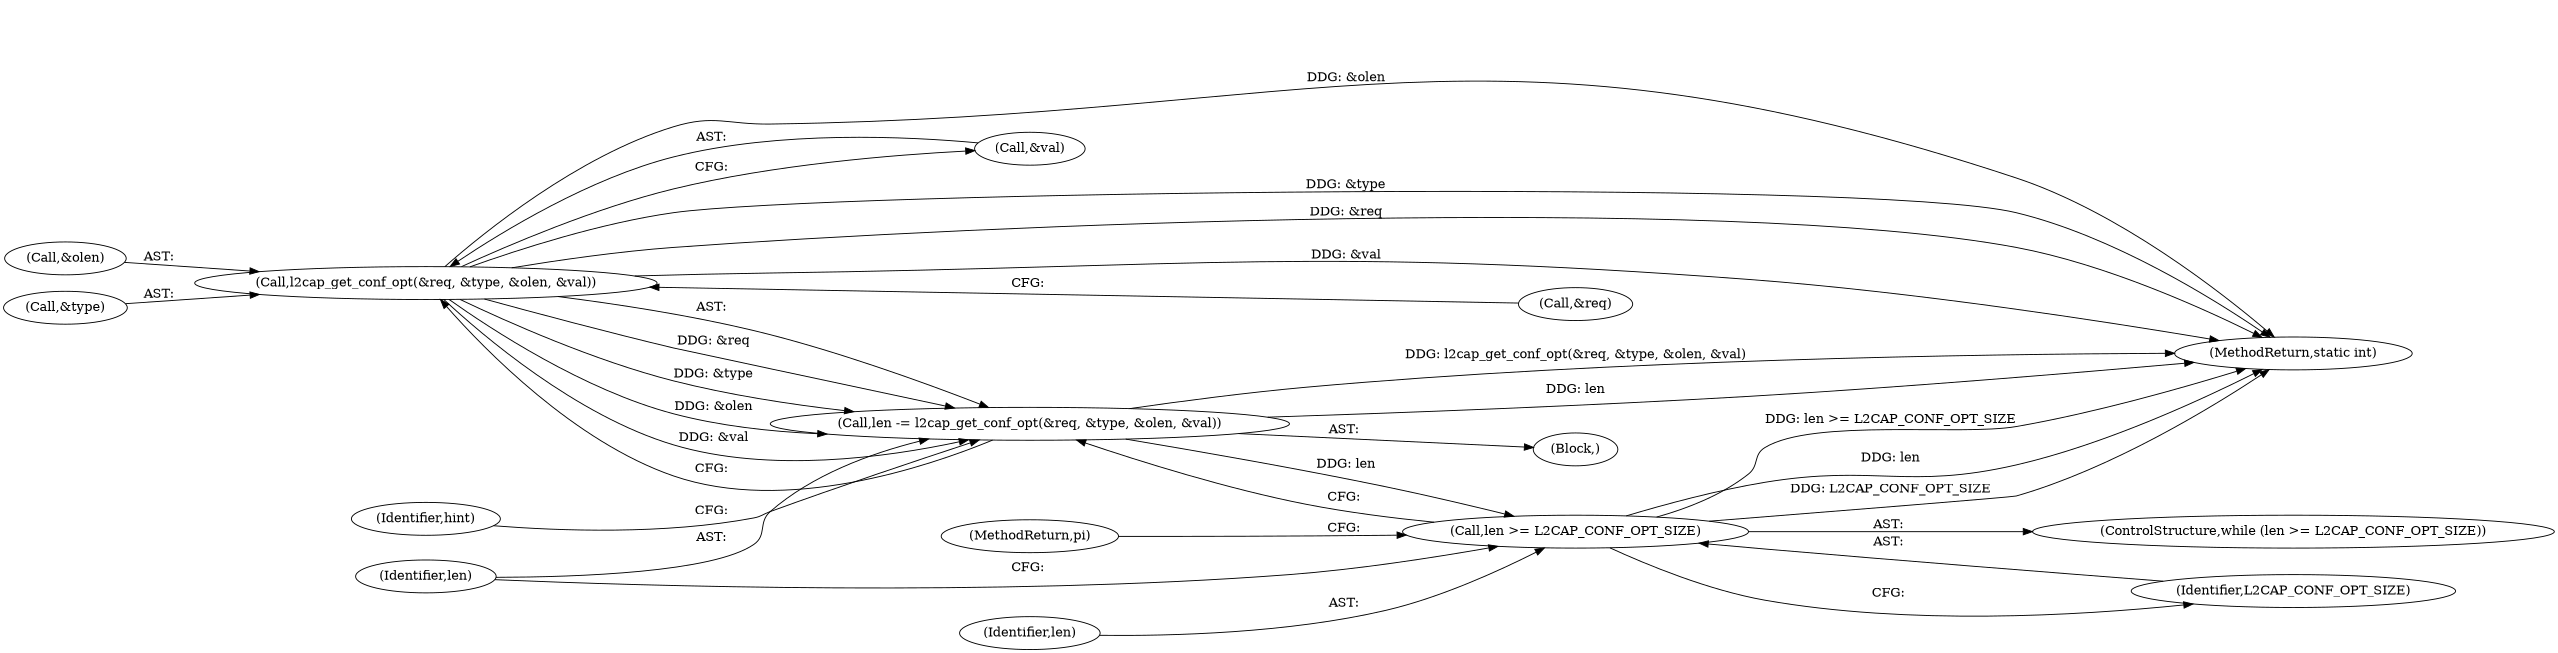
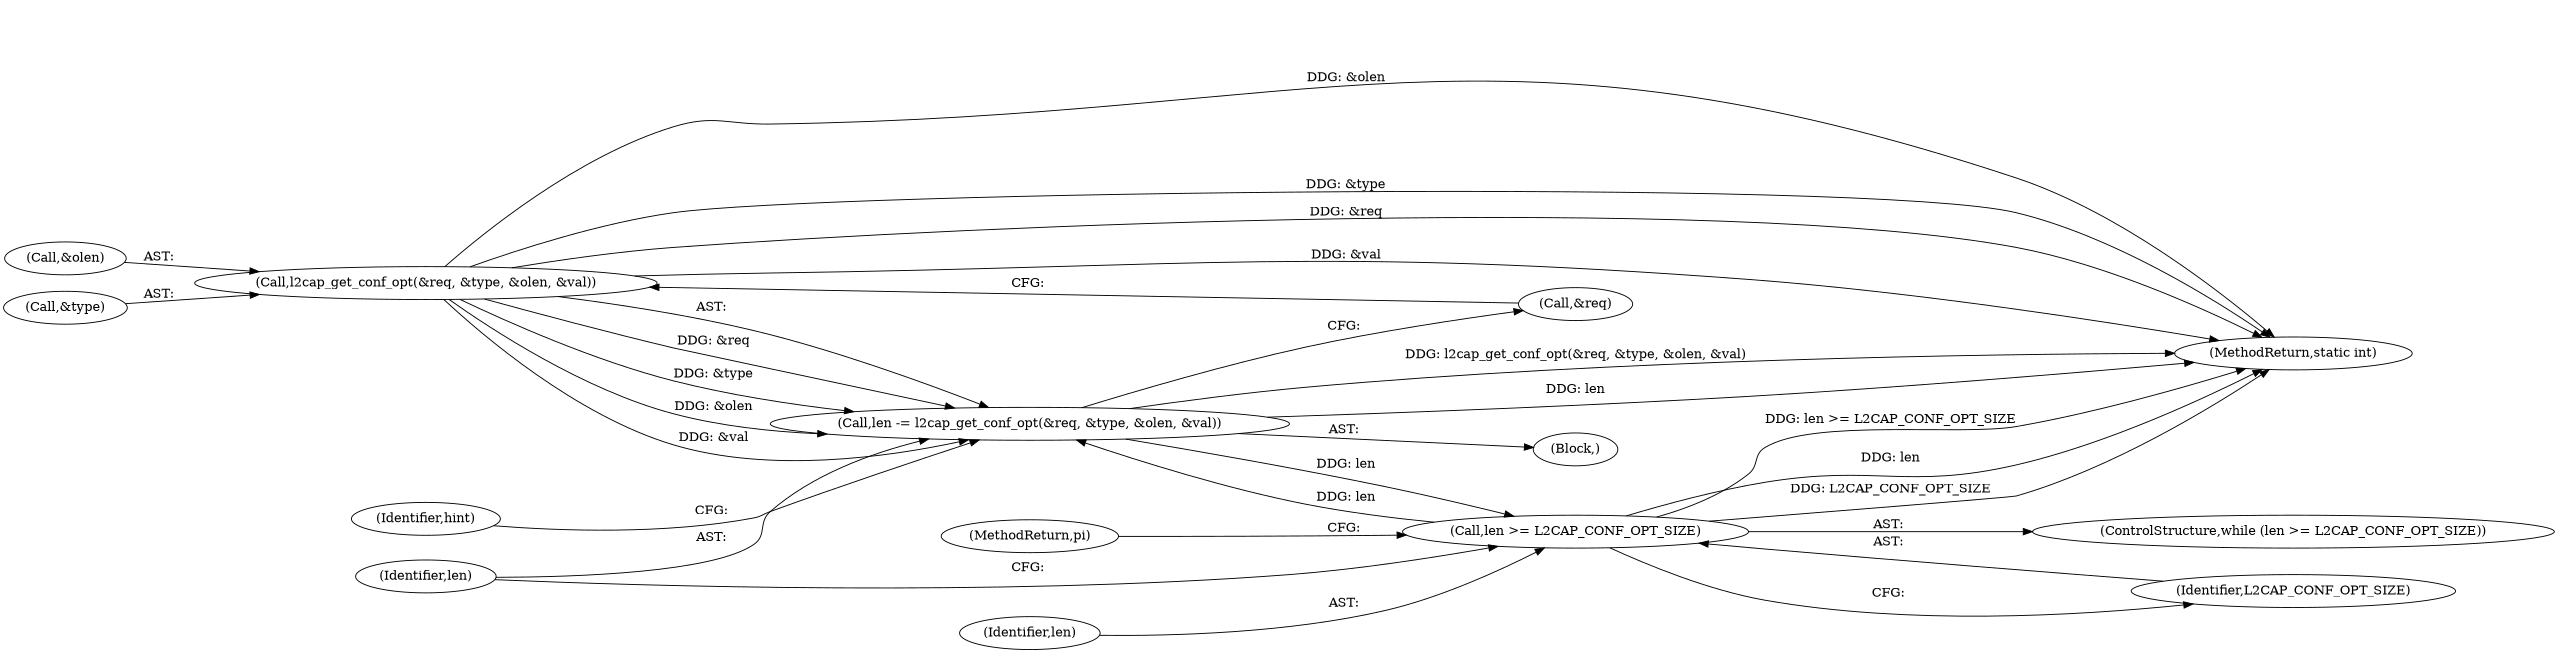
node "(Call,&val)": removed
edge "(Call,len -= l2cap_get_conf_opt(&req, &type, &olen, &val))" -> "(Call,l2cap_get_conf_opt(&req, &type, &olen, &val))": now "(Call,len -= l2cap_get_conf_opt(&req, &type, &olen, &val))" -> "(Call,&req)"
edge "(Call,len >= L2CAP_CONF_OPT_SIZE)" -> "(Call,len -= l2cap_get_conf_opt(&req, &type, &olen, &val))": label "CFG: " -> "DDG: len"
